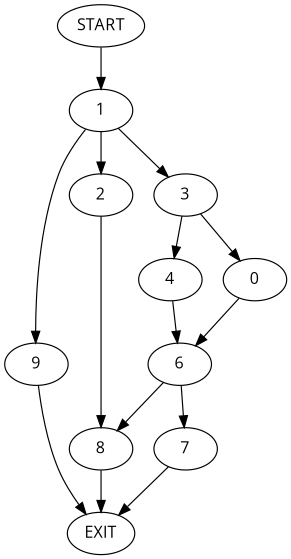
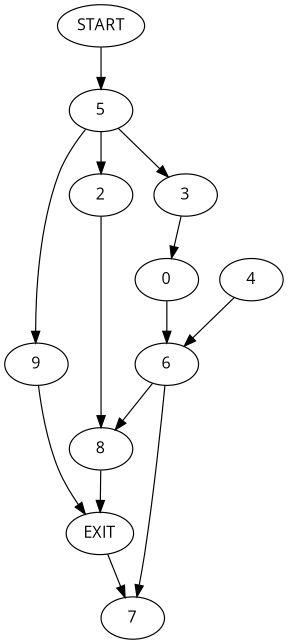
node "1": label "1" -> "5"
edge "3" -> "4": removed
edge "7" -> "EXIT": reversed
